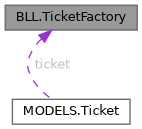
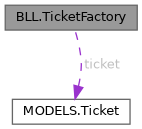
edge "MODELS.Ticket" -> "BLL.TicketFactory": reversed
